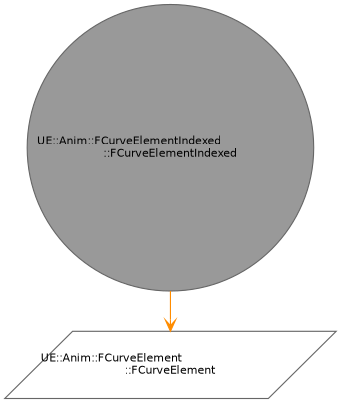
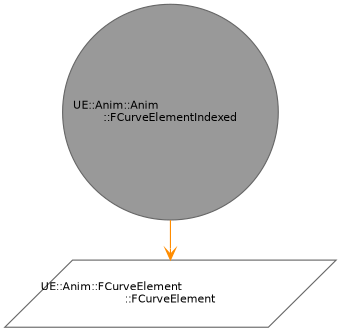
node "UE::Anim::FCurveElementIndexed ::FCurveElementIndexed": label "UE::Anim::FCurveElementIndexed ::FCurveElementIndexed" -> "UE::Anim::Anim ::FCurveElementIndexed"
